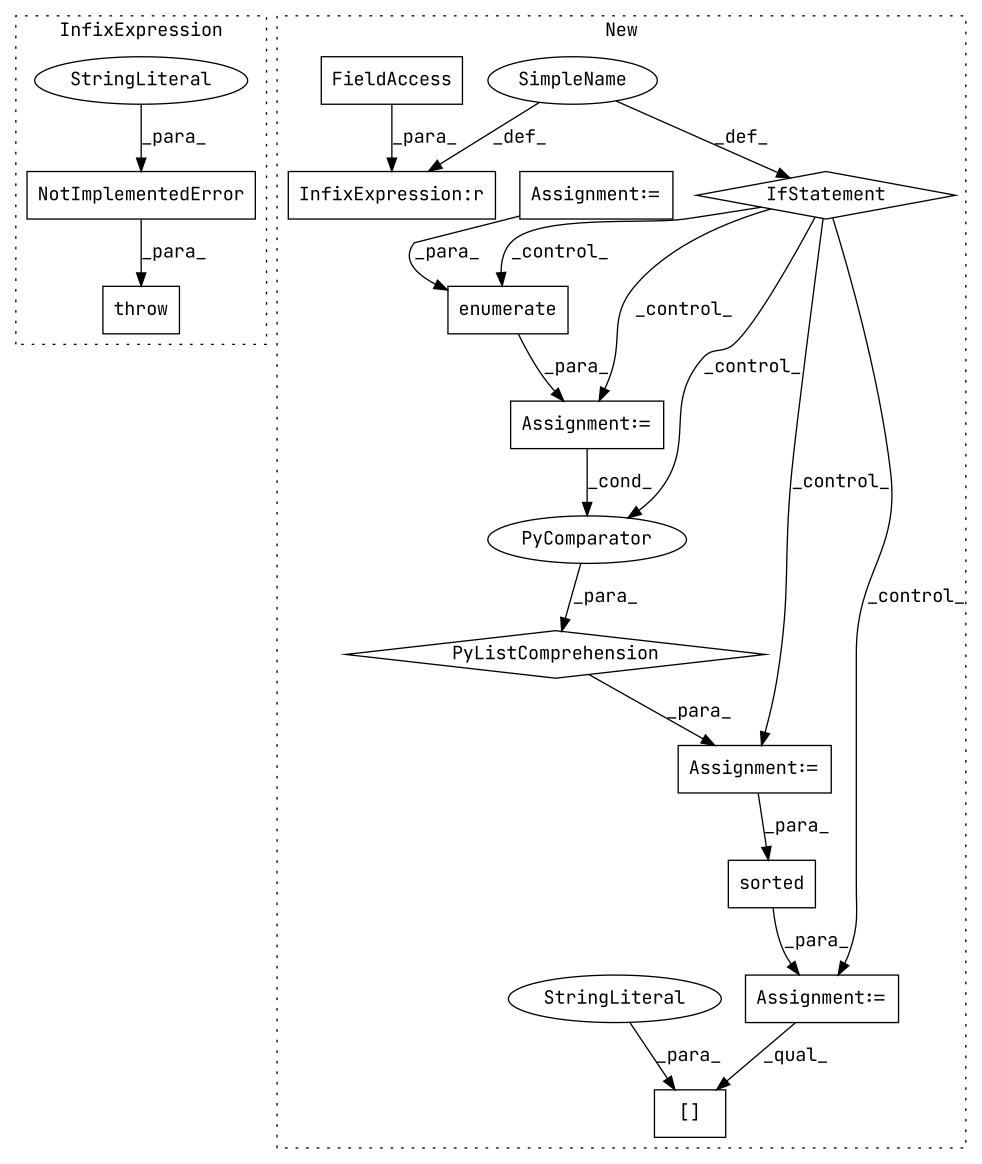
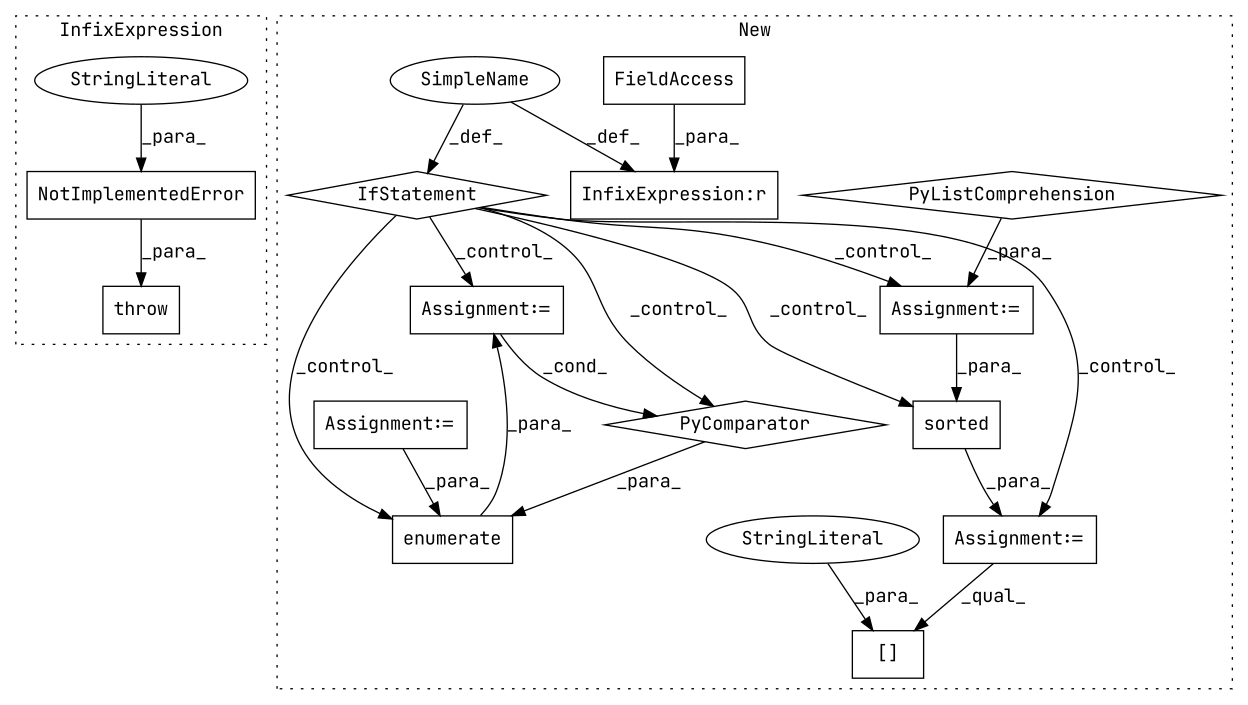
edge "IfStatement" -> "sorted": added, label "_control_"
node "PyComparator": shape ellipse -> diamond
edge "PyComparator" -> "PyListComprehension": now "PyComparator" -> "enumerate"
